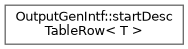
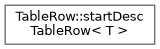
node "OutputGenIntf::startDesc TableRow< T >": label "OutputGenIntf::startDesc TableRow< T >" -> "TableRow::startDesc TableRow< T >"
